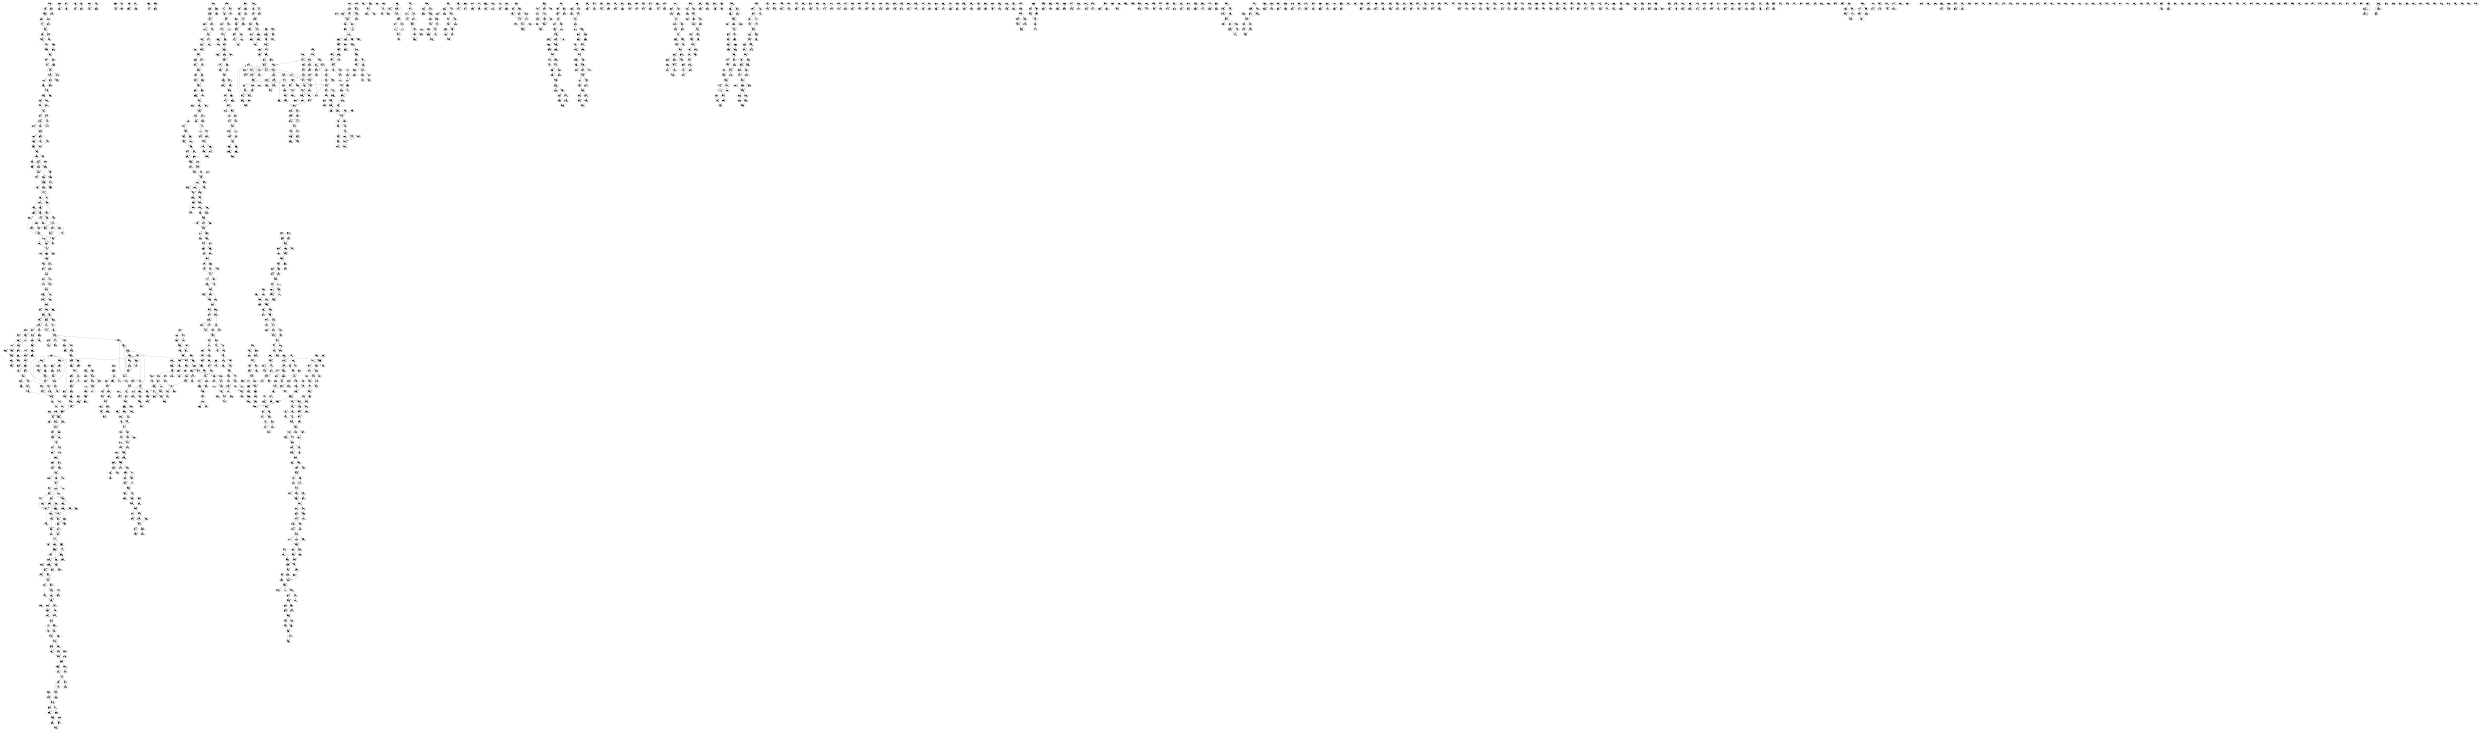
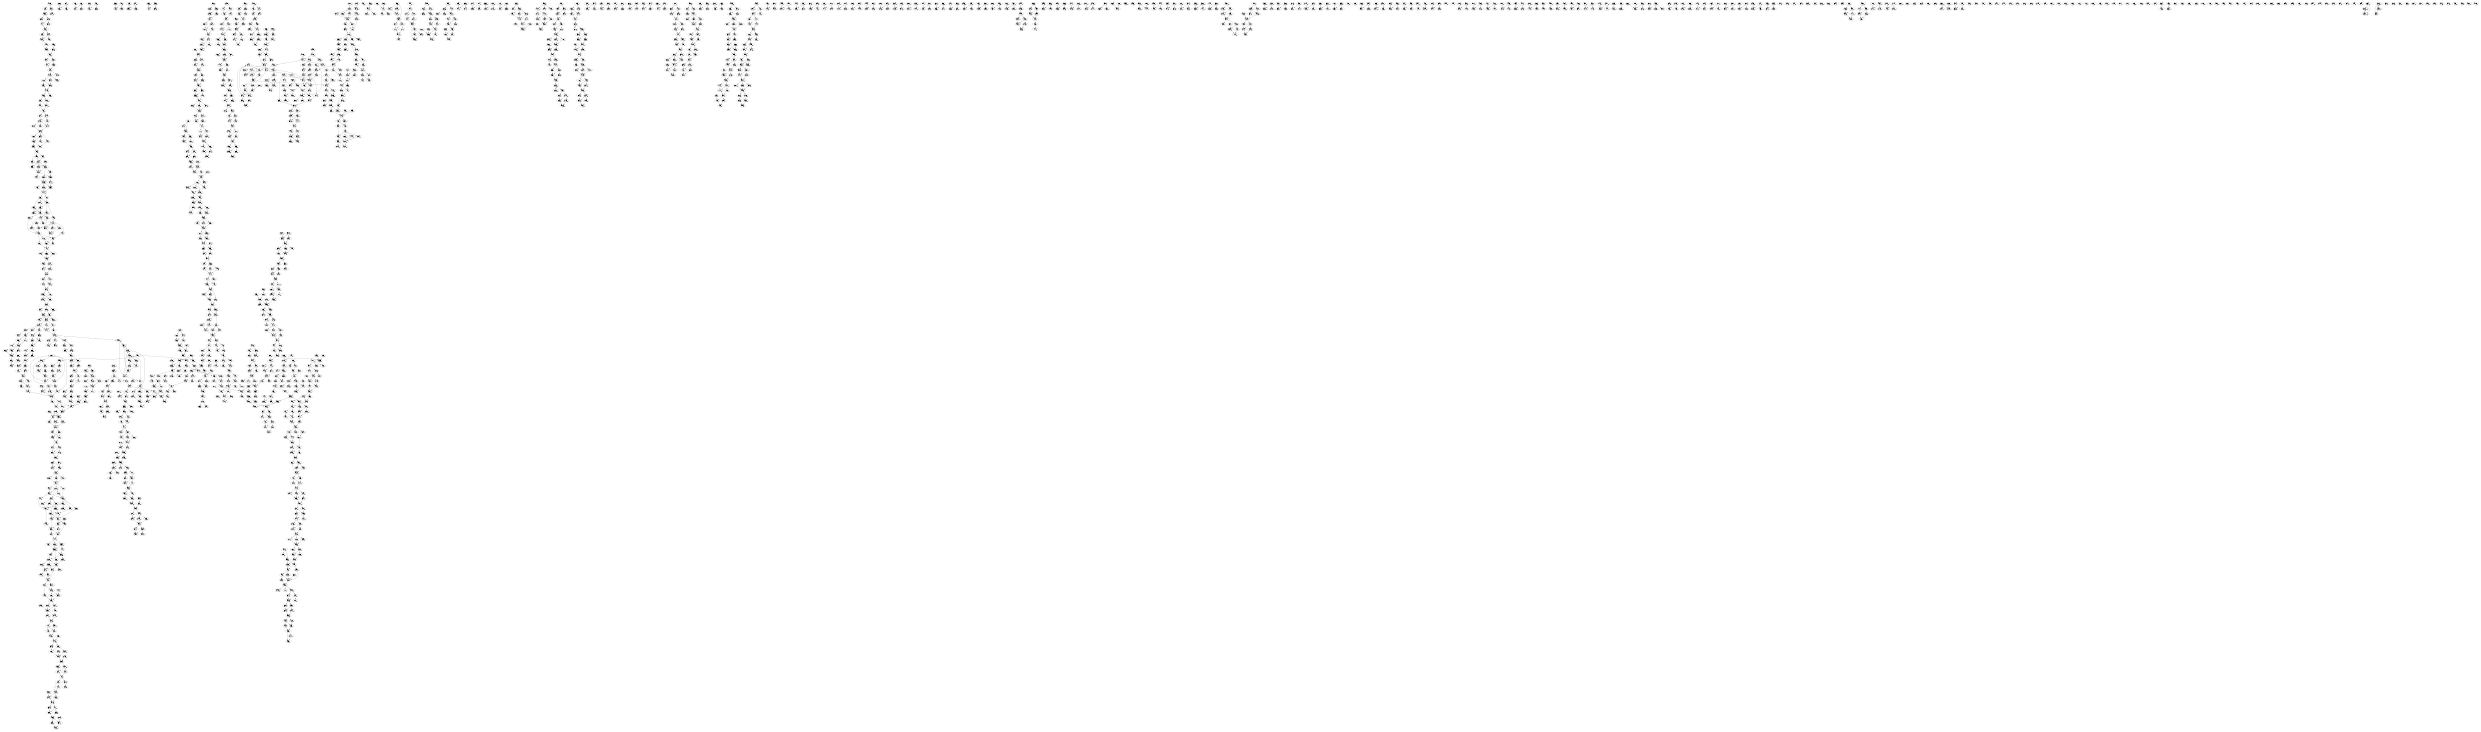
node "6169+": added
